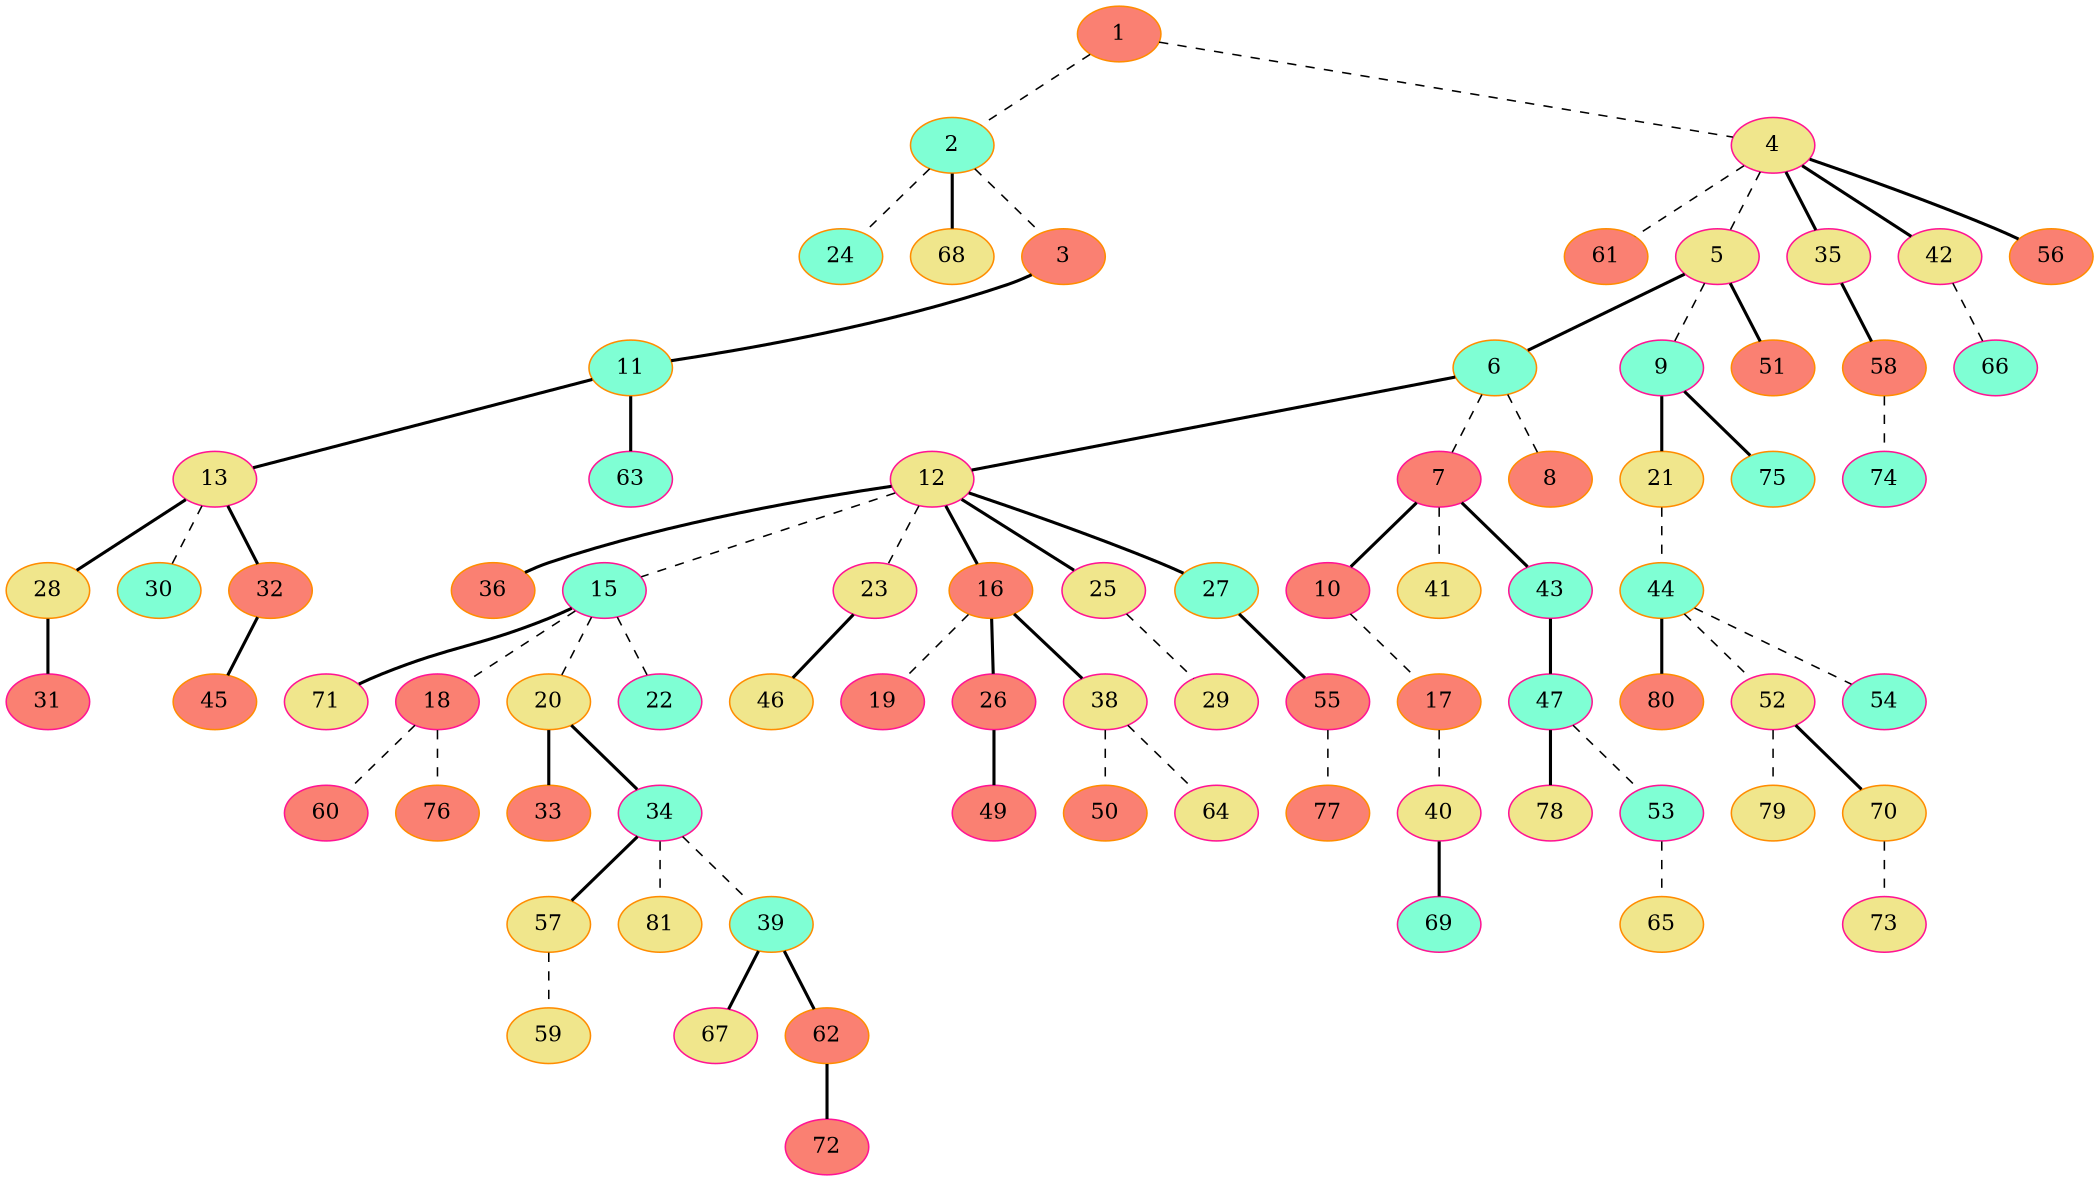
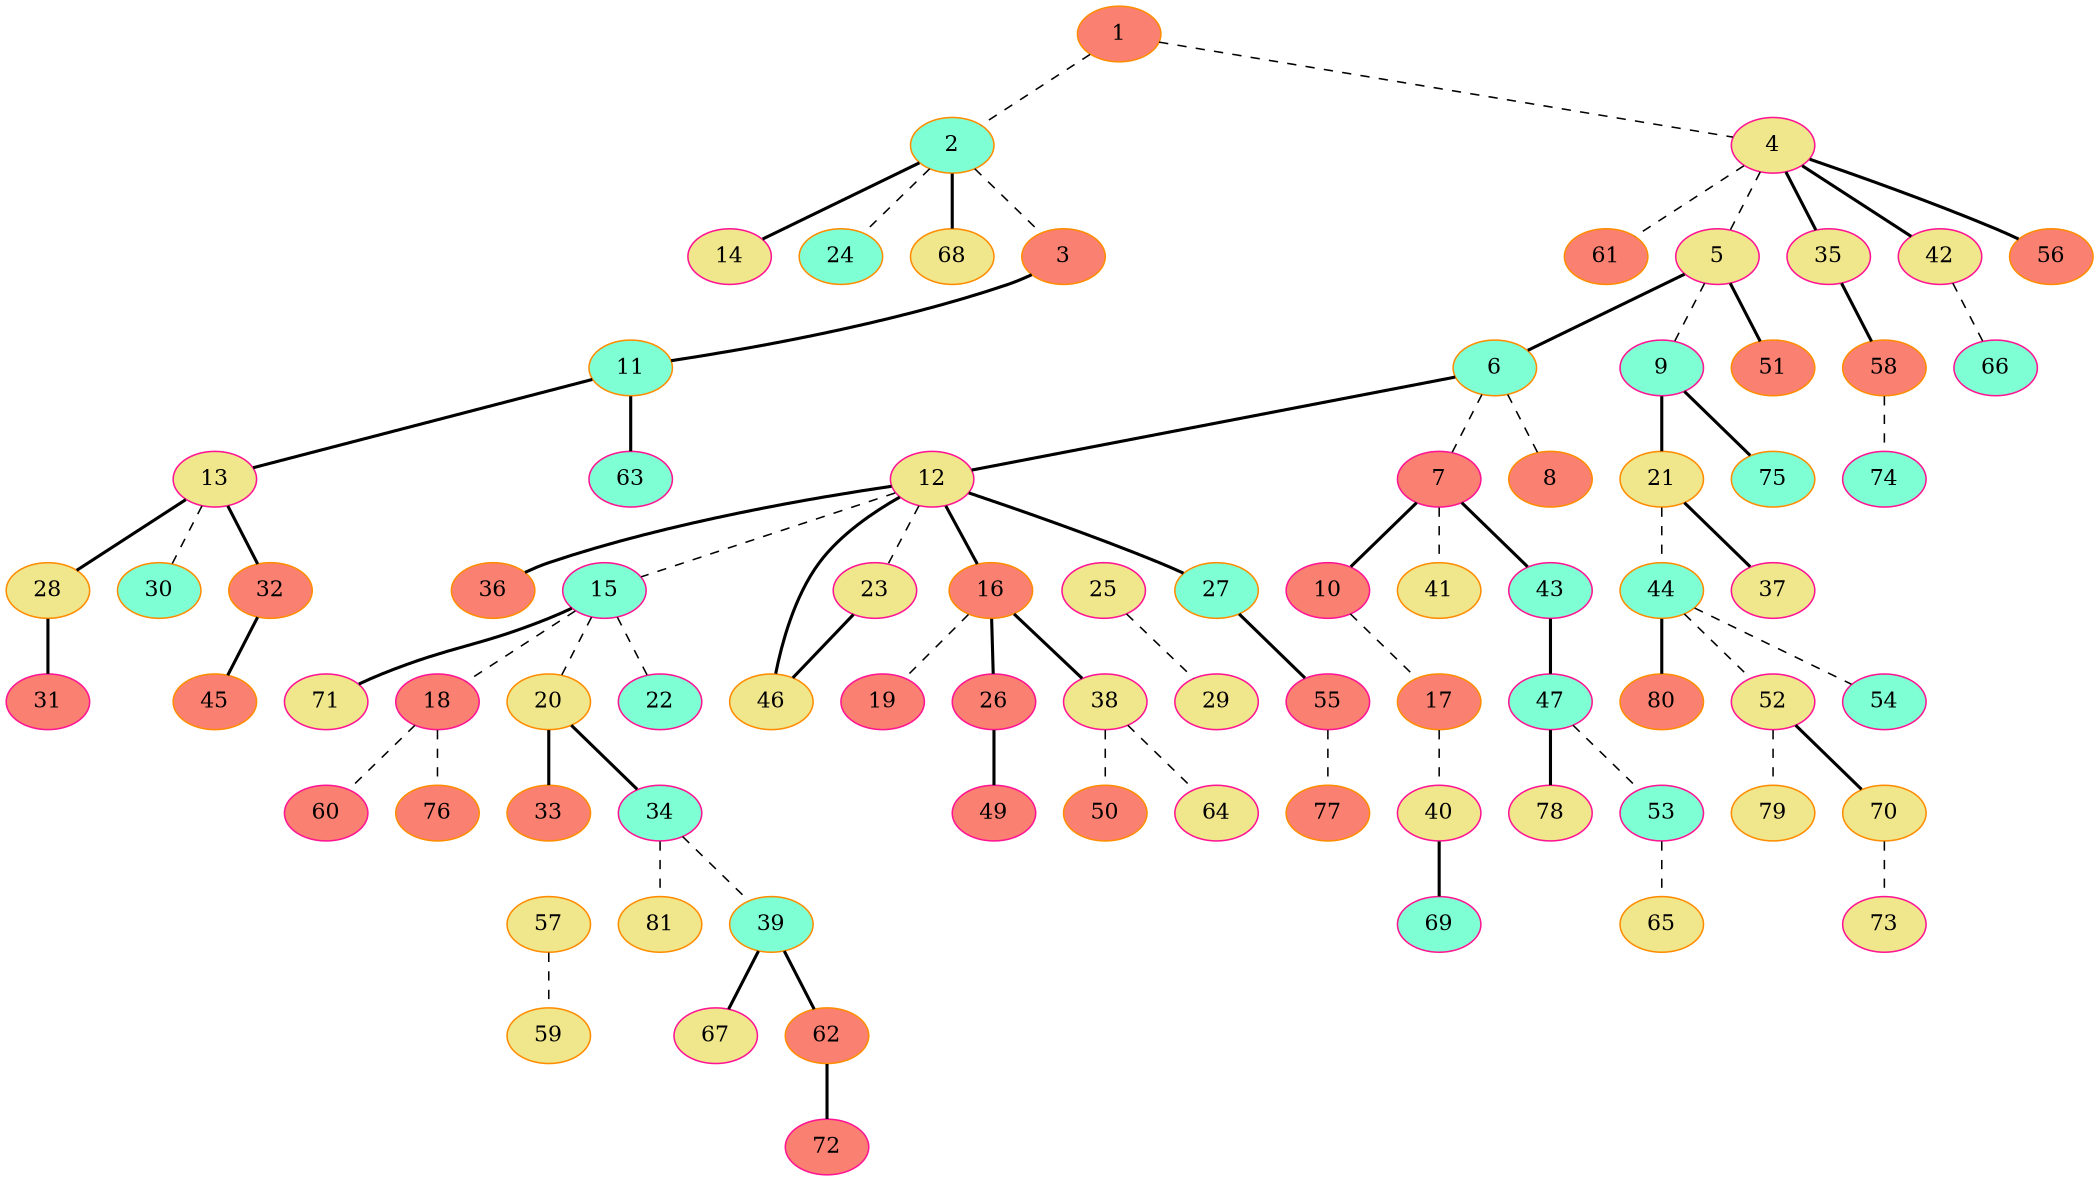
node "14": added
edge "12" -- "25": now "12" -- "46"
node "37": added
edge "34" -- "57": removed
